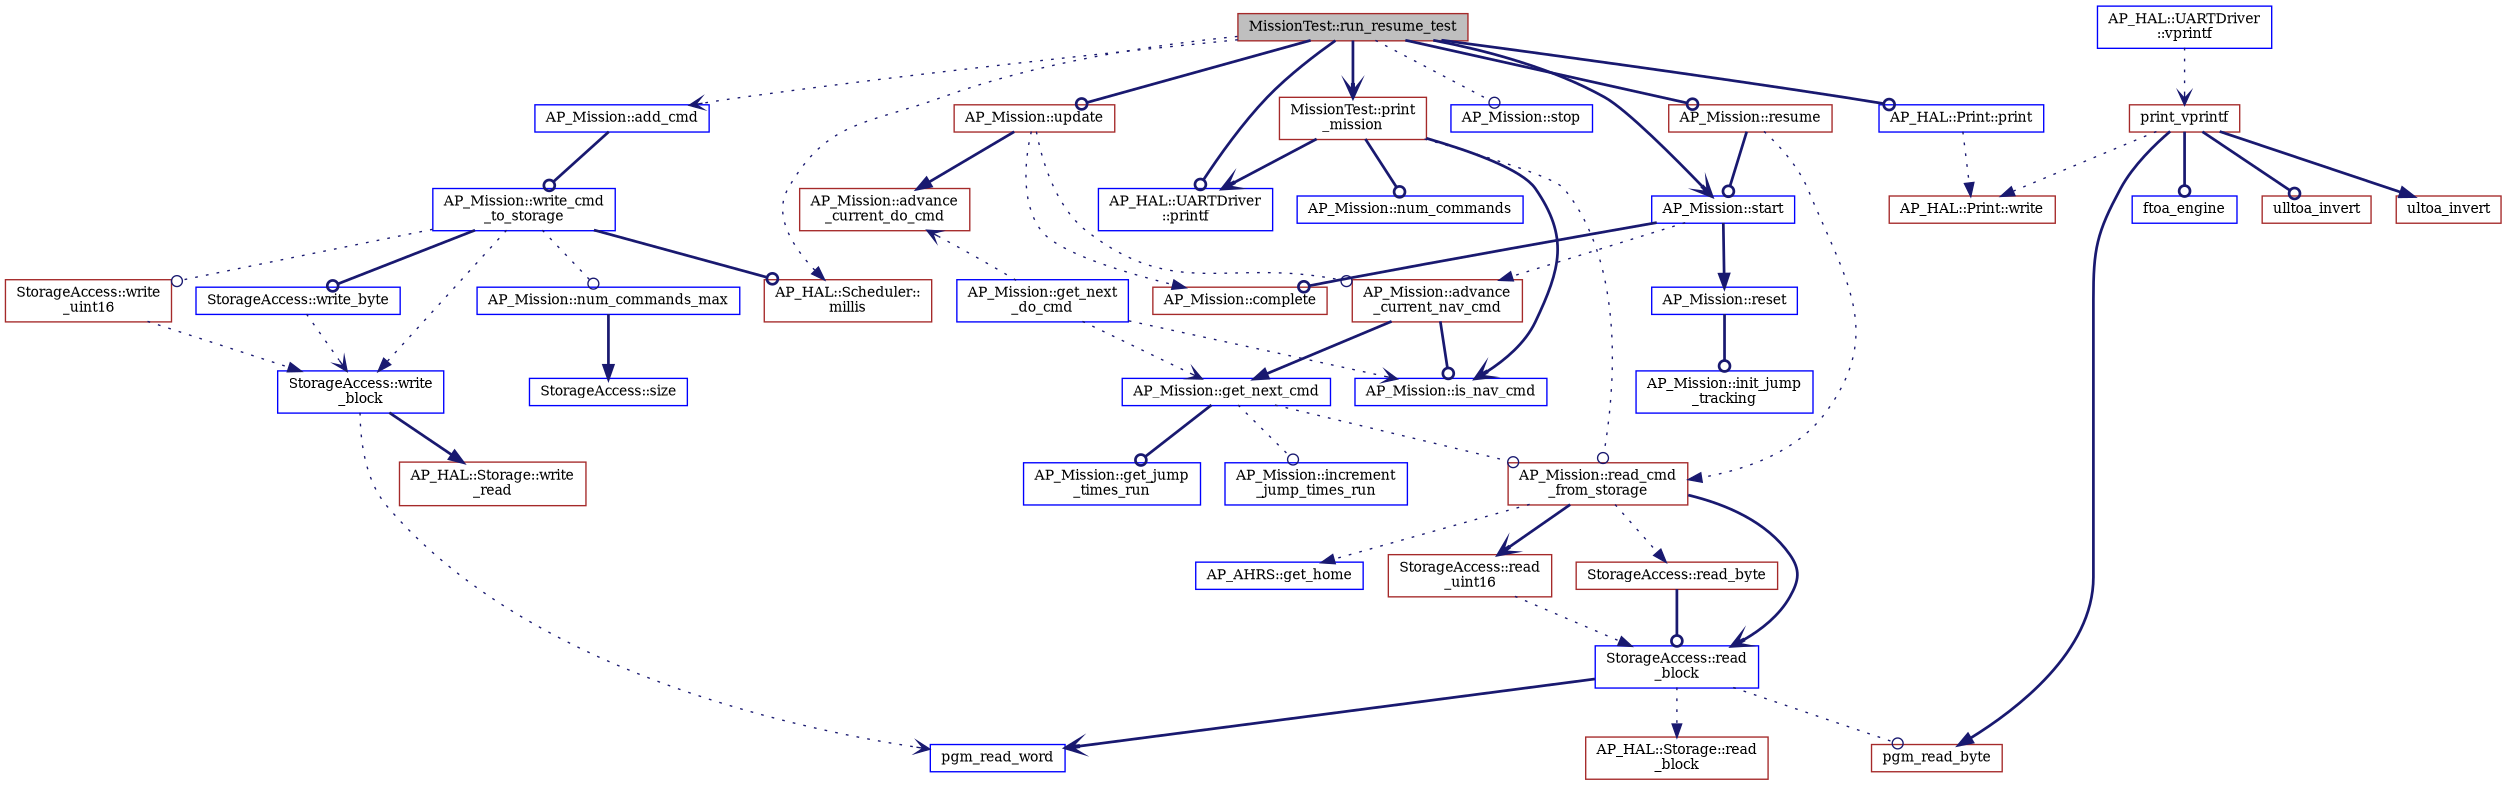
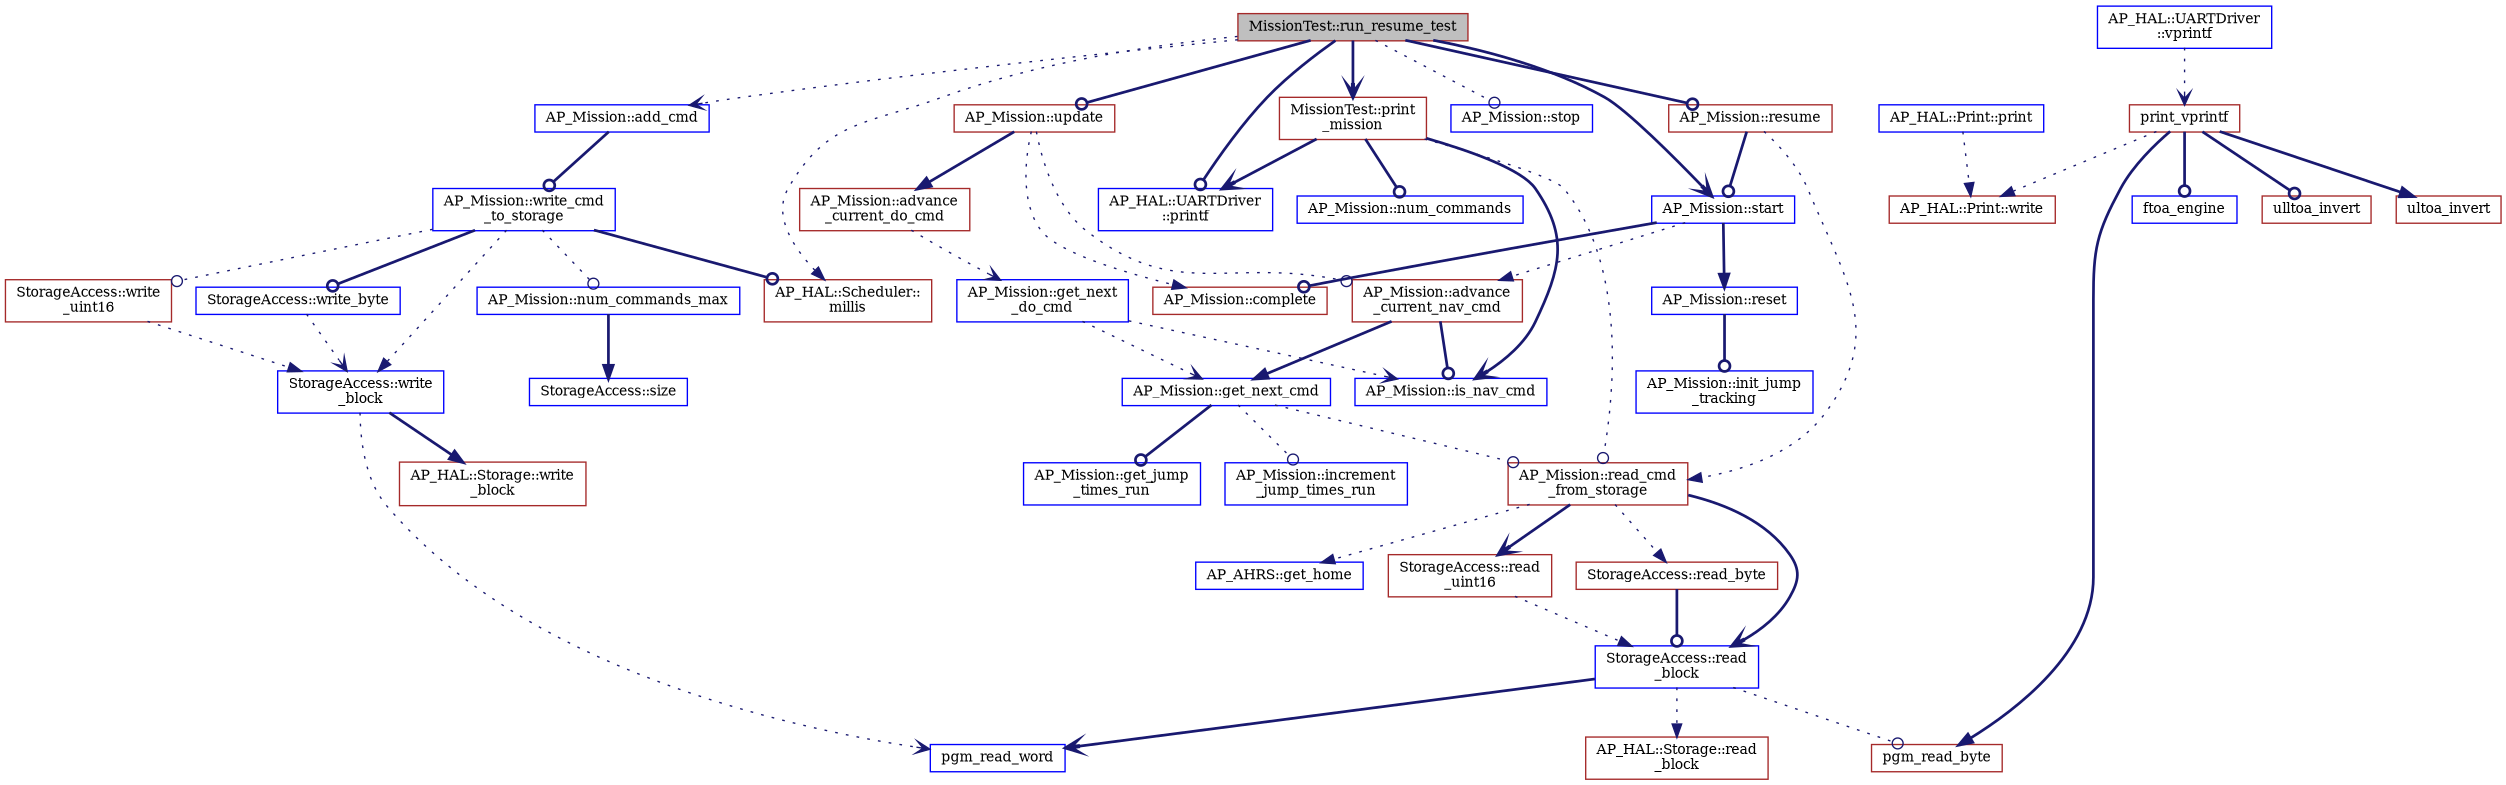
edge "MissionTest::run_resume_test" -> "AP_HAL::Print::print": removed
edge "AP_Mission::get_next _do_cmd" -> "AP_Mission::advance _current_do_cmd": reversed
node "AP_HAL::Storage::write _read": label "AP_HAL::Storage::write _read" -> "AP_HAL::Storage::write _block"
